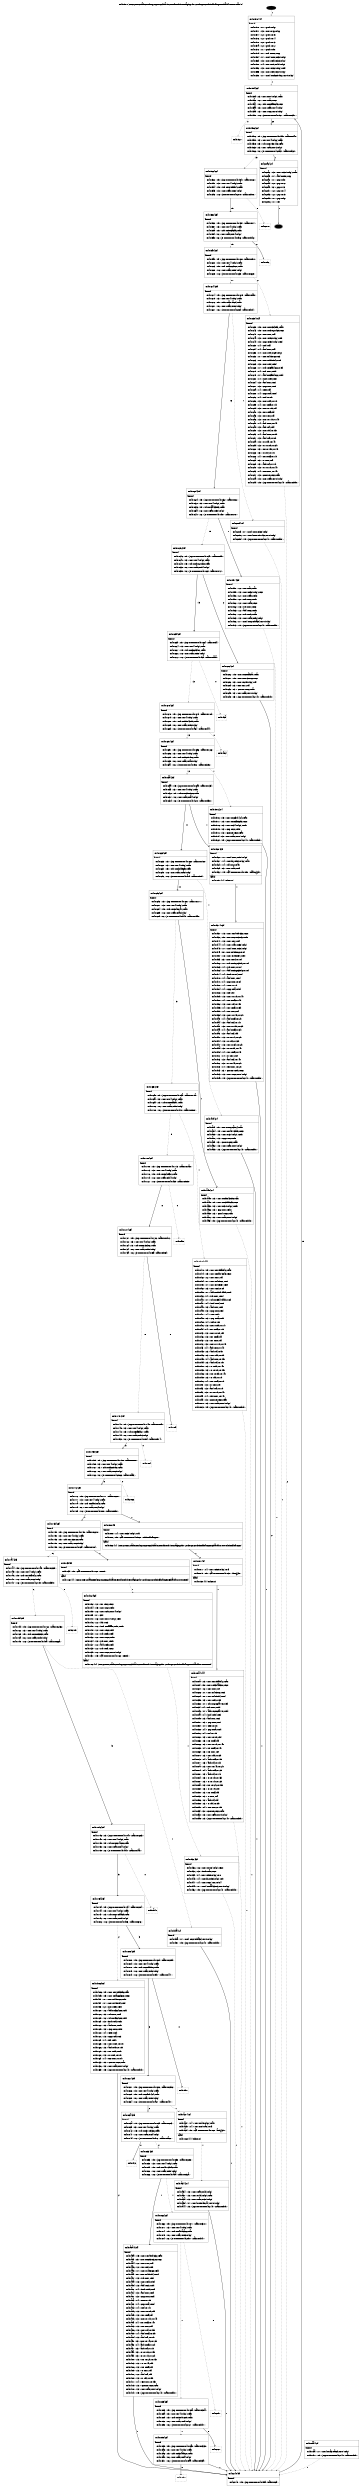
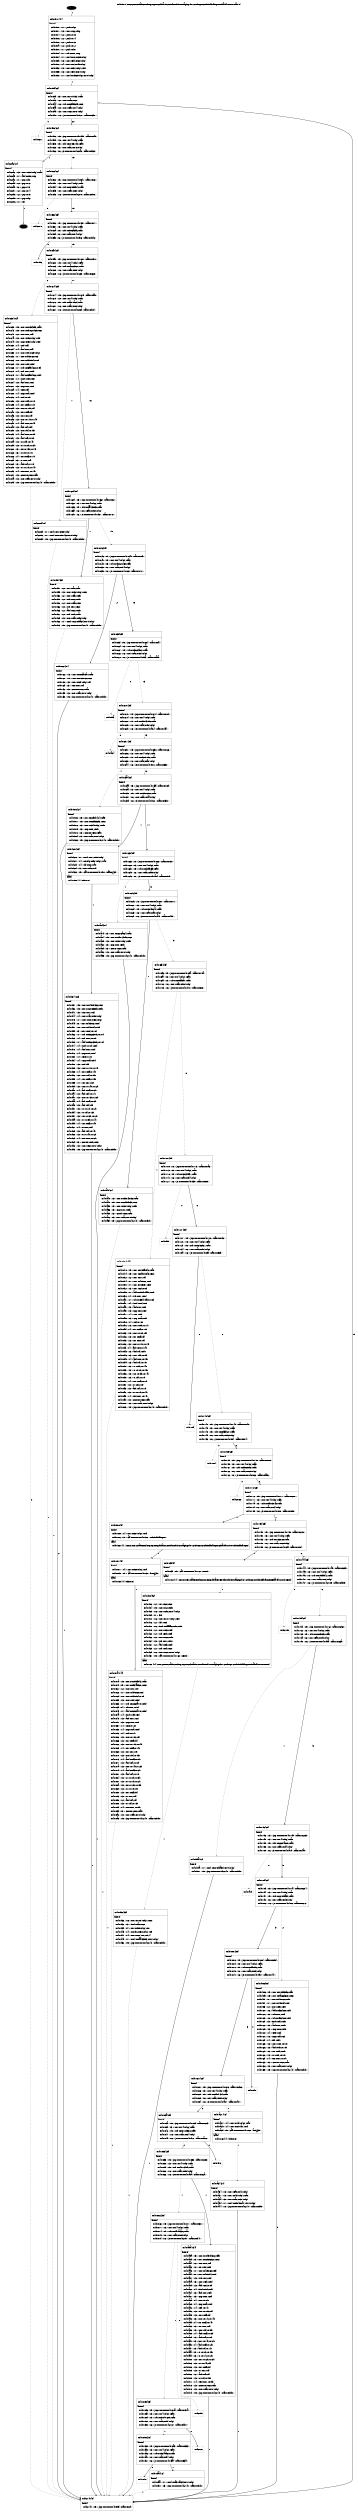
edge "0x40189e [25]" -> "0x402140 [5]": now "0x40189e [25]" -> "0x401eaa [12]"
